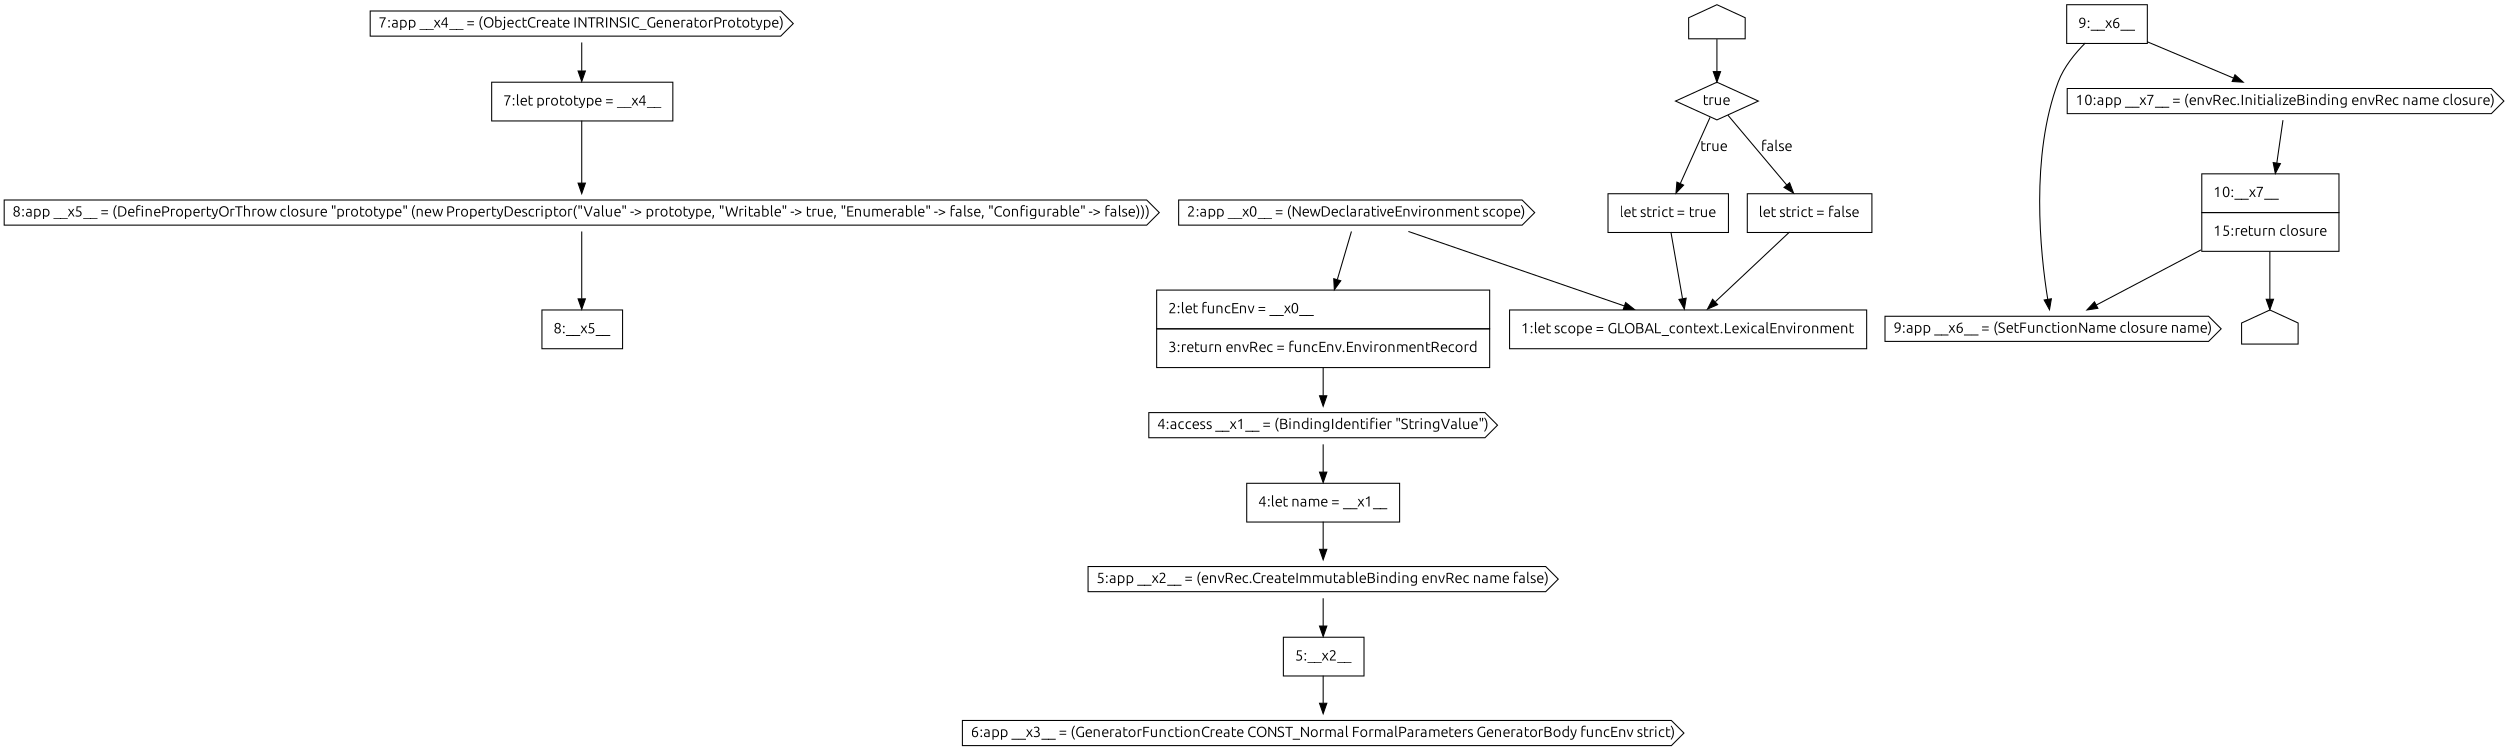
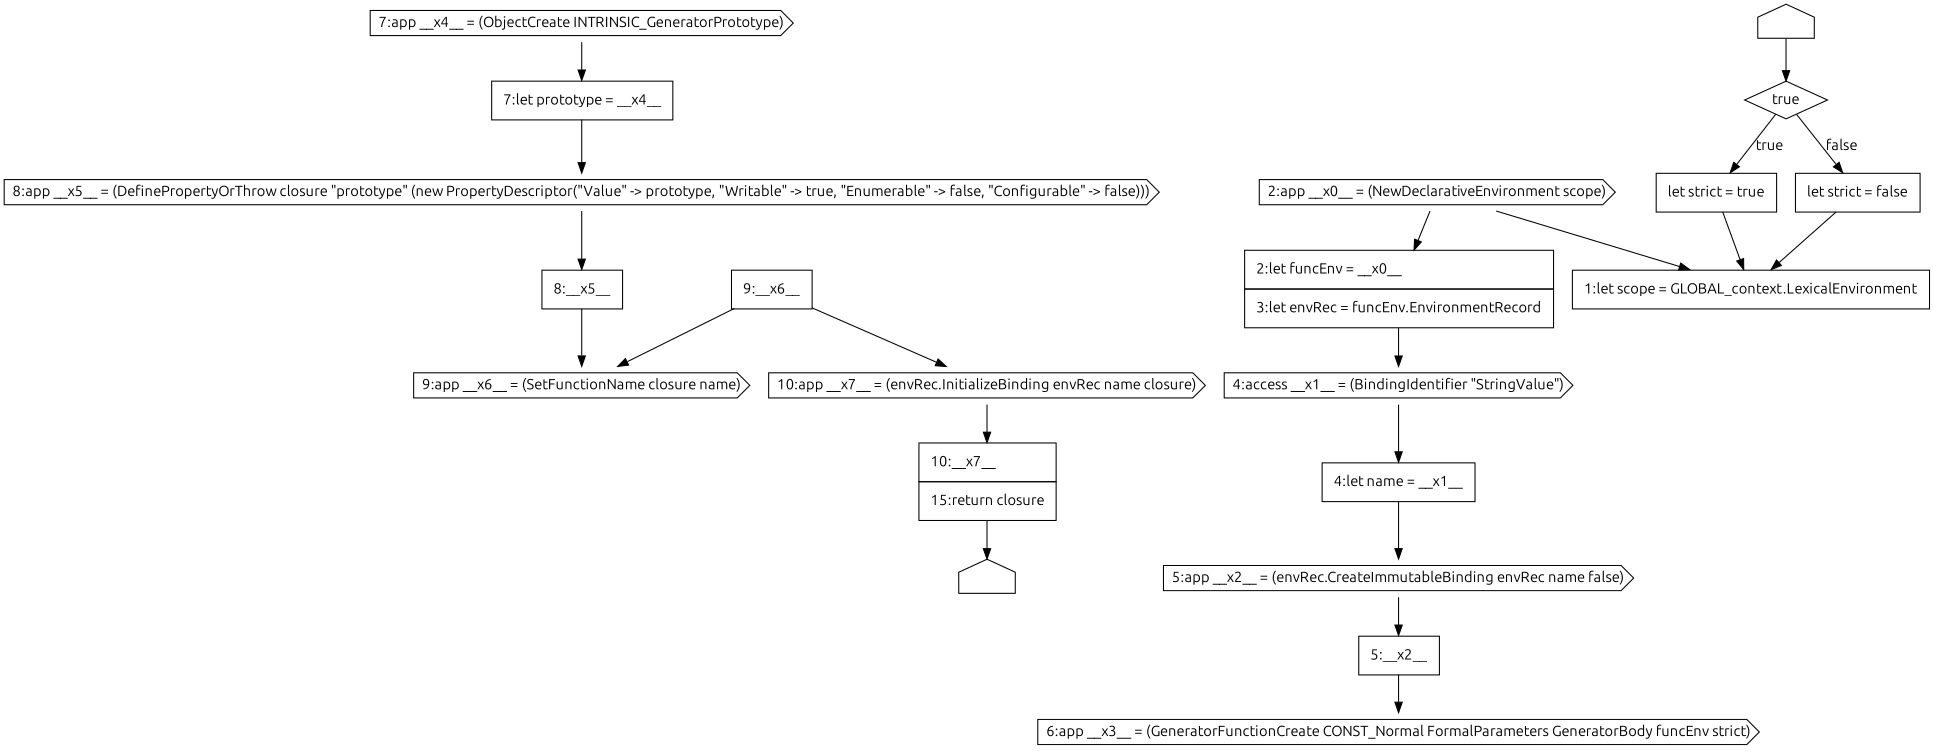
edge "10:__x7__" -> "9:app __x6__ = (SetFunctionName closure name)": now "8:__x5__" -> "9:app __x6__ = (SetFunctionName closure name)"
node "2:let funcEnv = __x0__": text "3:return envRec = funcEnv.EnvironmentRecord" -> "3:let envRec = funcEnv.EnvironmentRecord"
